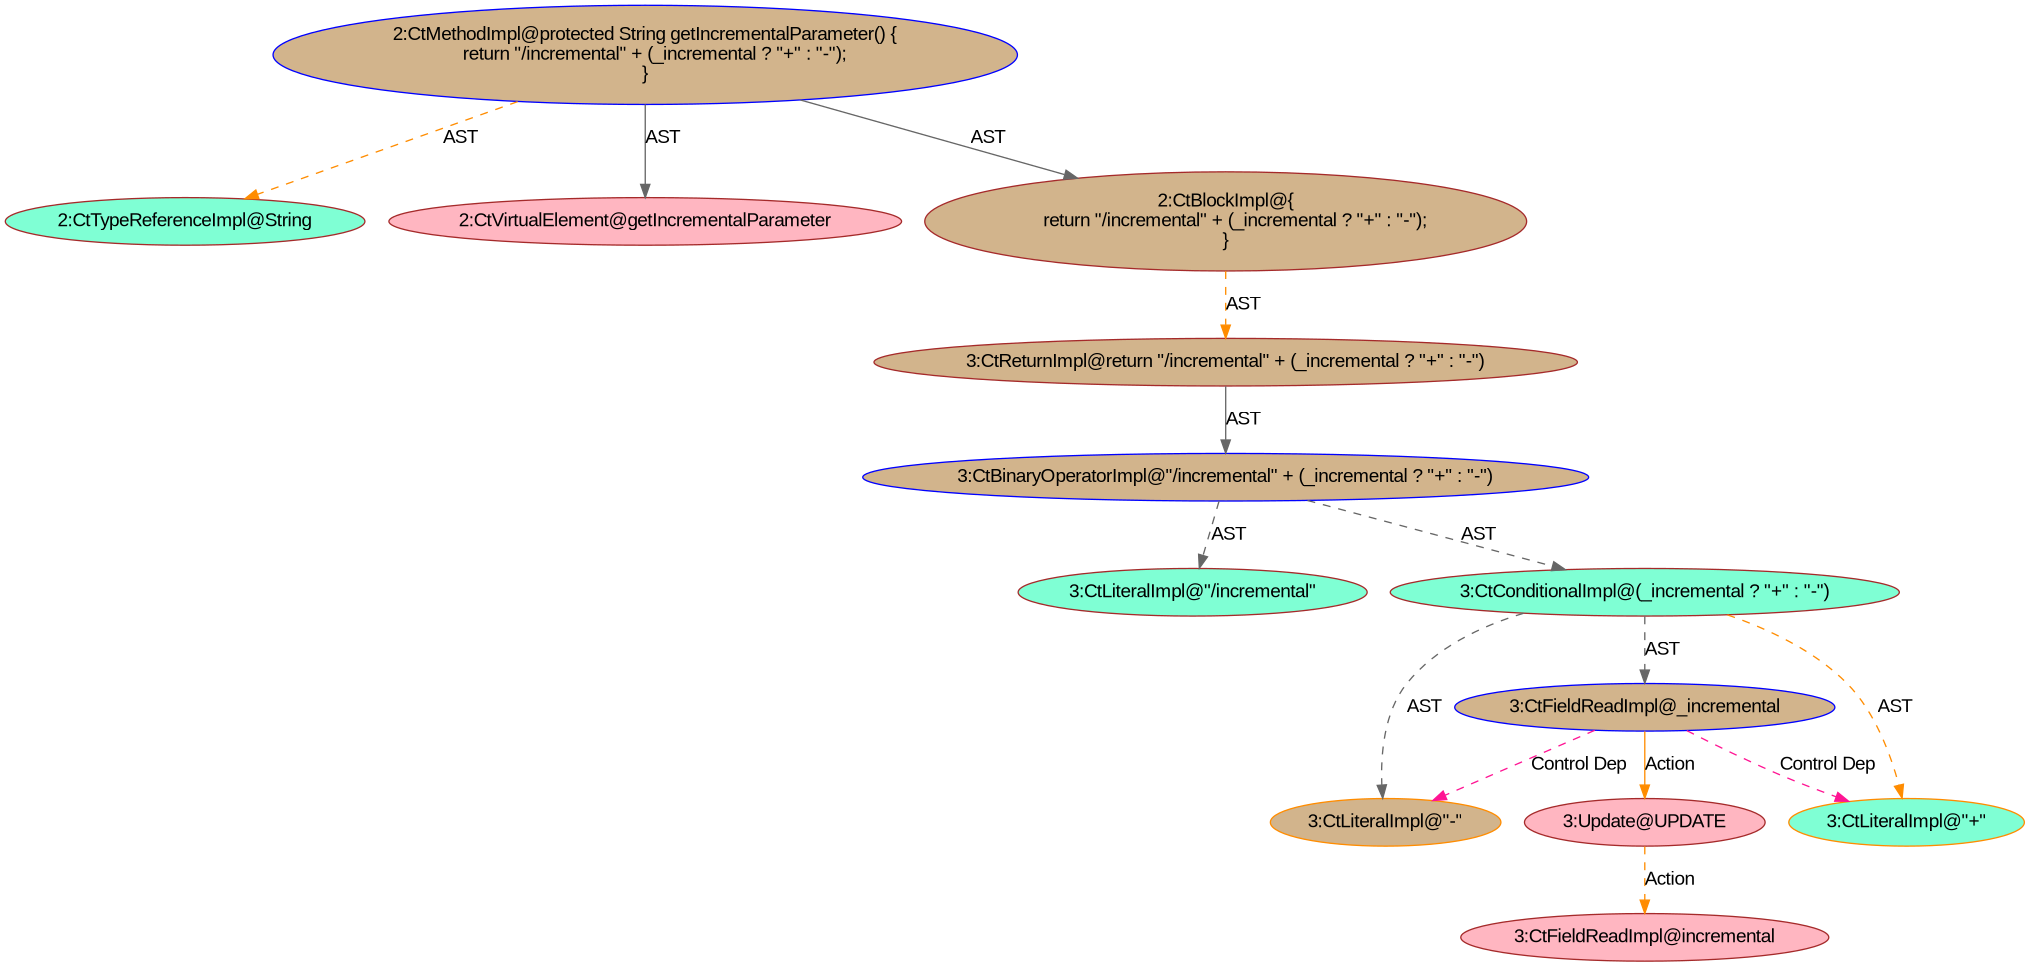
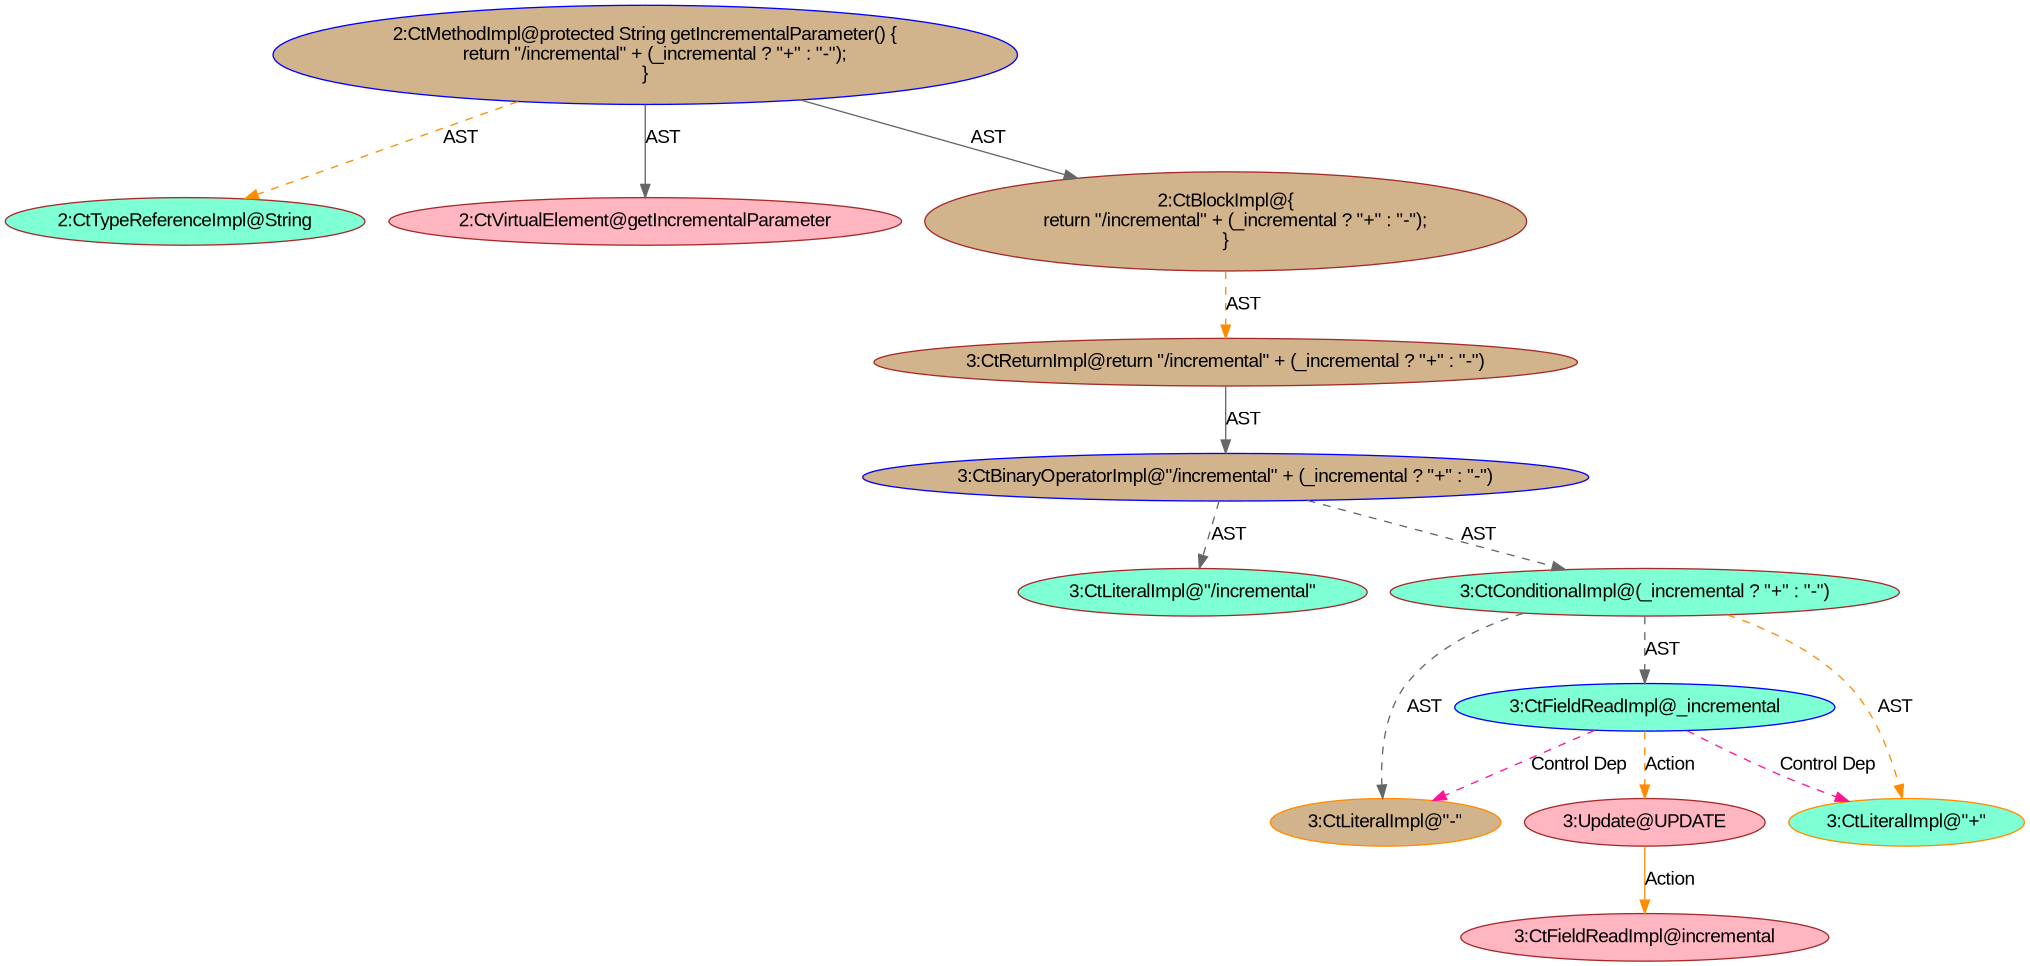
node "3:CtFieldReadImpl@_incremental": fillcolor tan -> aquamarine
edge "3:CtFieldReadImpl@_incremental" -> "3:Update@UPDATE": style solid -> dashed
edge "3:Update@UPDATE" -> "3:CtFieldReadImpl@incremental": style dashed -> solid
